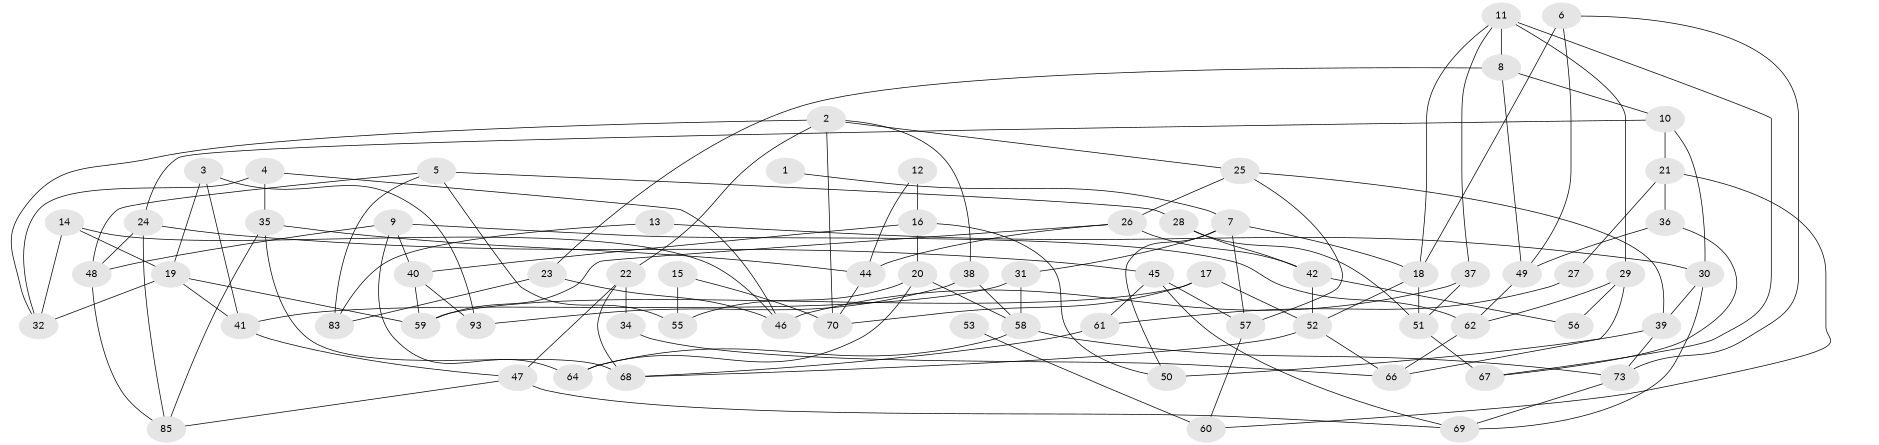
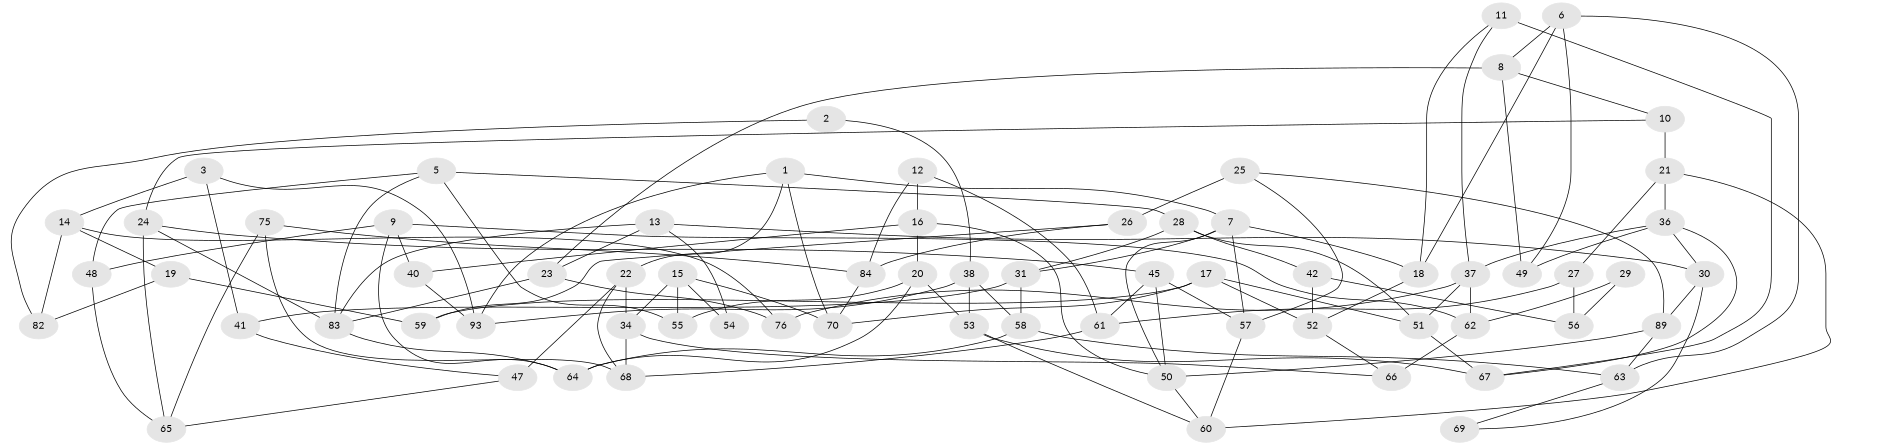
edge "11" -- "8": now "6" -- "8"
edge "11" -- "29": removed
edge "2" -- "25": removed
node "4": removed
edge "2" -- "22": now "1" -- "22"
edge "10" -- "30": now "36" -- "30"
edge "1" -- "93": added
edge "2" -- "70": now "1" -- "70"
edge "3" -- "19": now "3" -- "14"
node "35": label "35" -> "75"
edge "12" -- "61": added
edge "13" -- "23": added
edge "36" -- "37": added
edge "24" -- "48": now "24" -- "83"
edge "26" -- "42": removed
edge "28" -- "31": added
node "44": label "44" -> "84"
edge "20" -- "58": now "20" -- "53"
edge "38" -- "53": added
edge "19" -- "41": removed
edge "40" -- "59": removed
edge "15" -- "34": added
edge "18" -- "51": now "17" -- "51"
edge "27" -- "56": added
edge "49" -- "62": now "37" -- "62"
node "32": label "32" -> "82"
node "54": added
node "46": label "46" -> "76"
node "39": label "39" -> "89"
edge "83" -- "64": added
edge "29" -- "66": removed
edge "53" -- "67": added
edge "52" -- "68": now "34" -- "68"
edge "45" -- "69": now "45" -- "50"
node "73": label "73" -> "63"
edge "50" -- "60": added
edge "47" -- "69": removed
node "85": label "85" -> "65"
